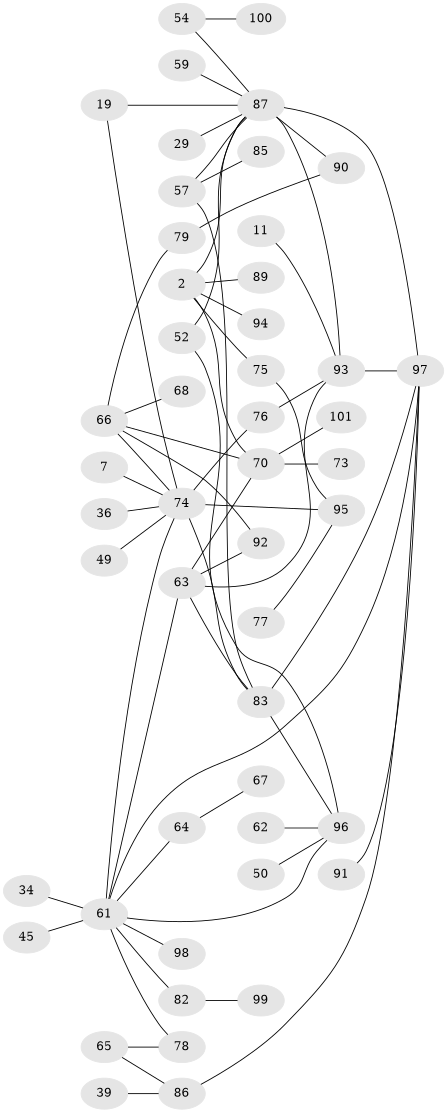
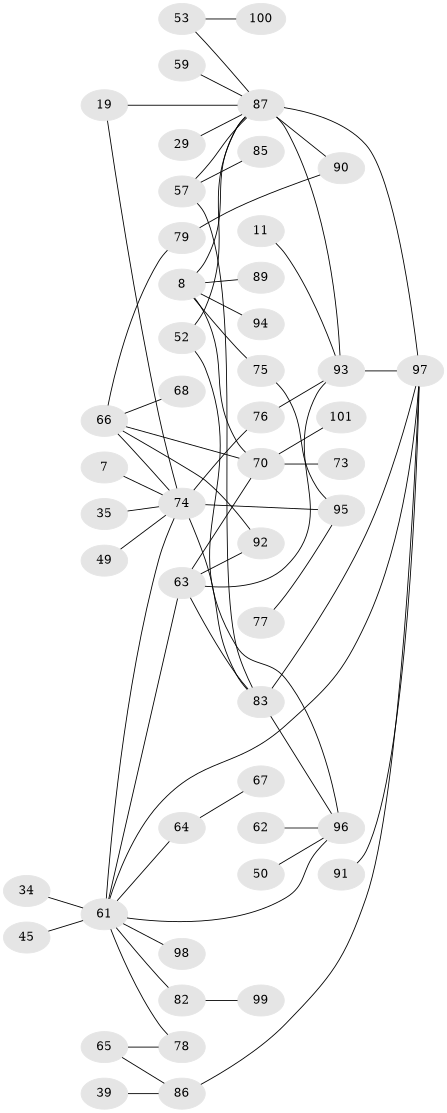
node "54": label "54" -> "53"
node "2": label "2" -> "8"
node "36": label "36" -> "35"
